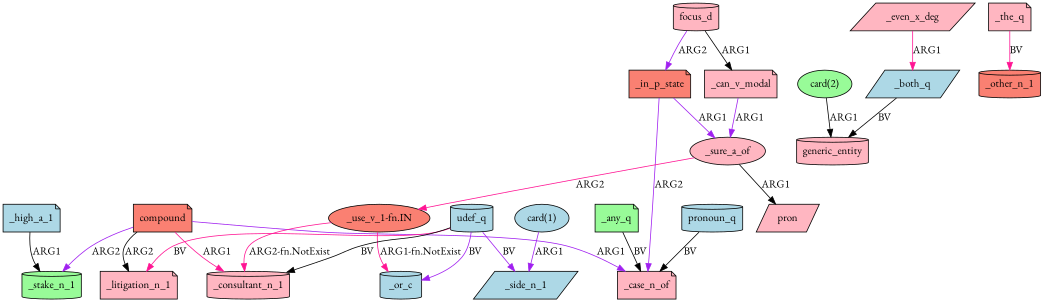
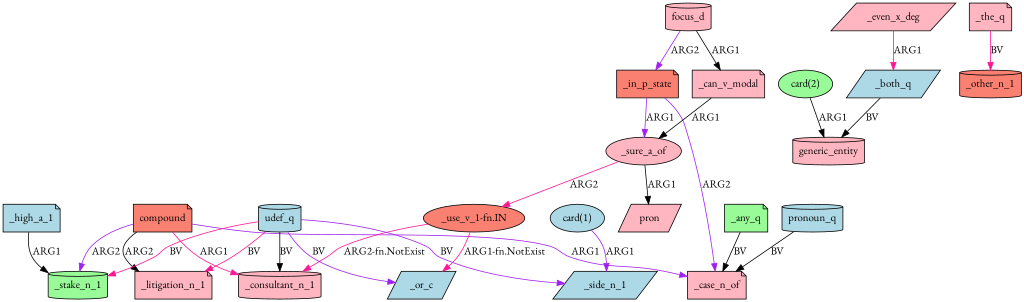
edge "_can_v_modal" -> "_sure_a_of": color purple -> black
edge "udef_q" -> "_stake_n_1": added, label "BV"
node "_or_c": shape cylinder -> parallelogram
